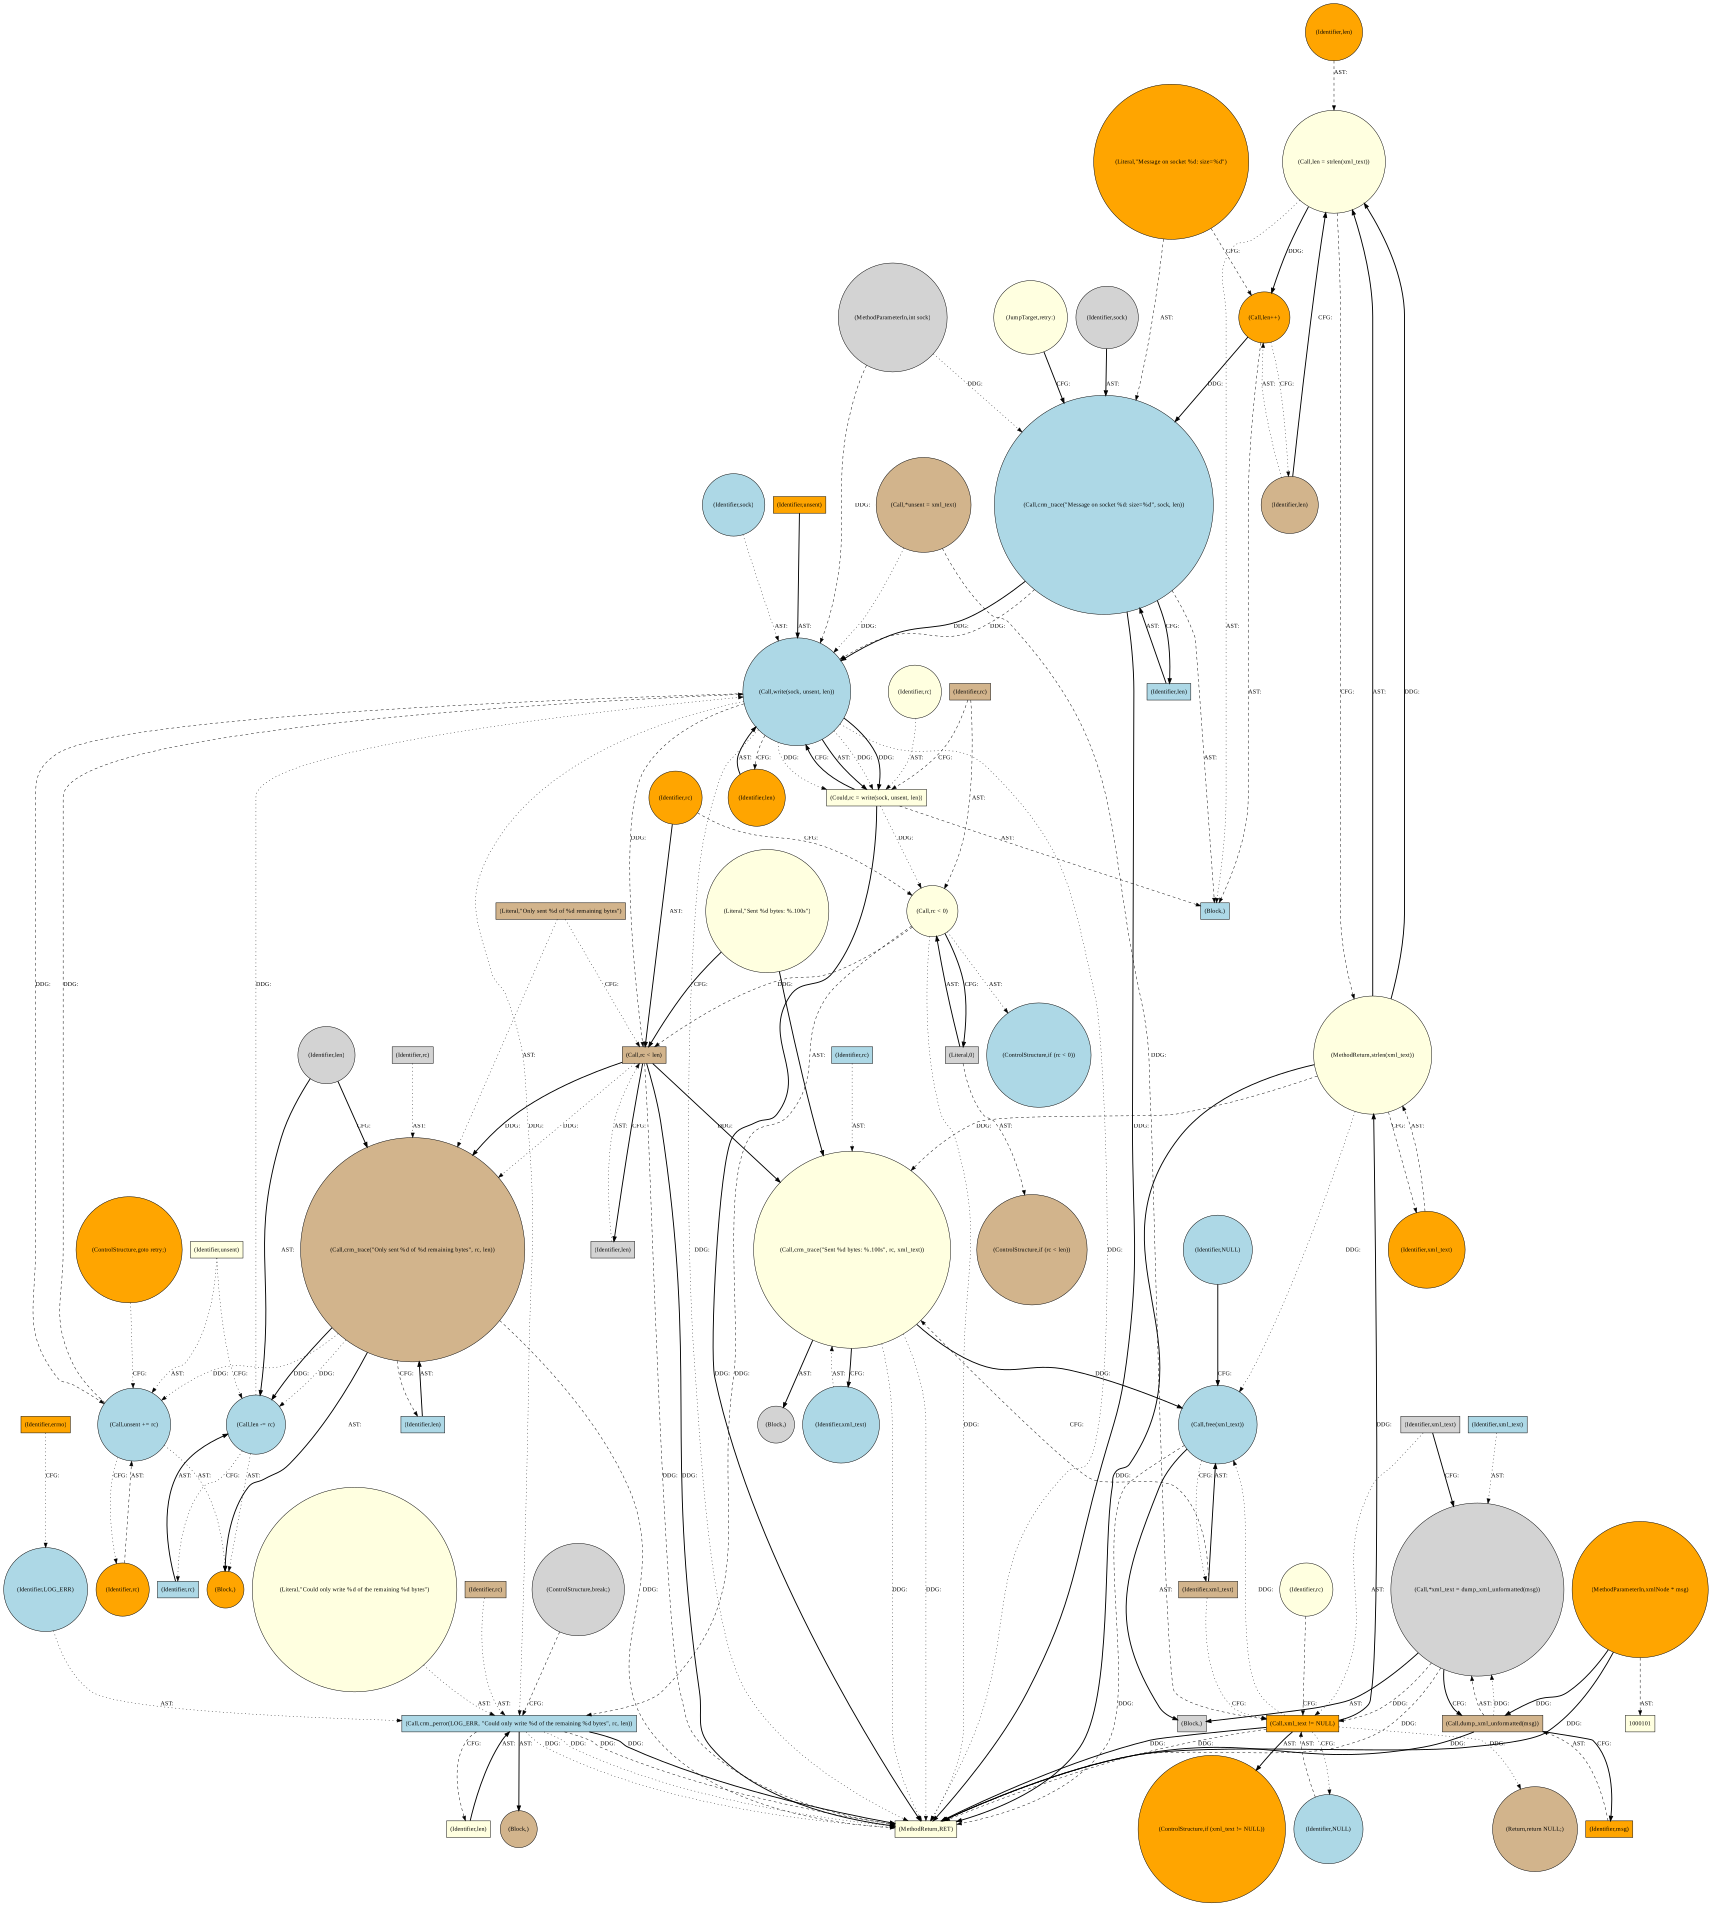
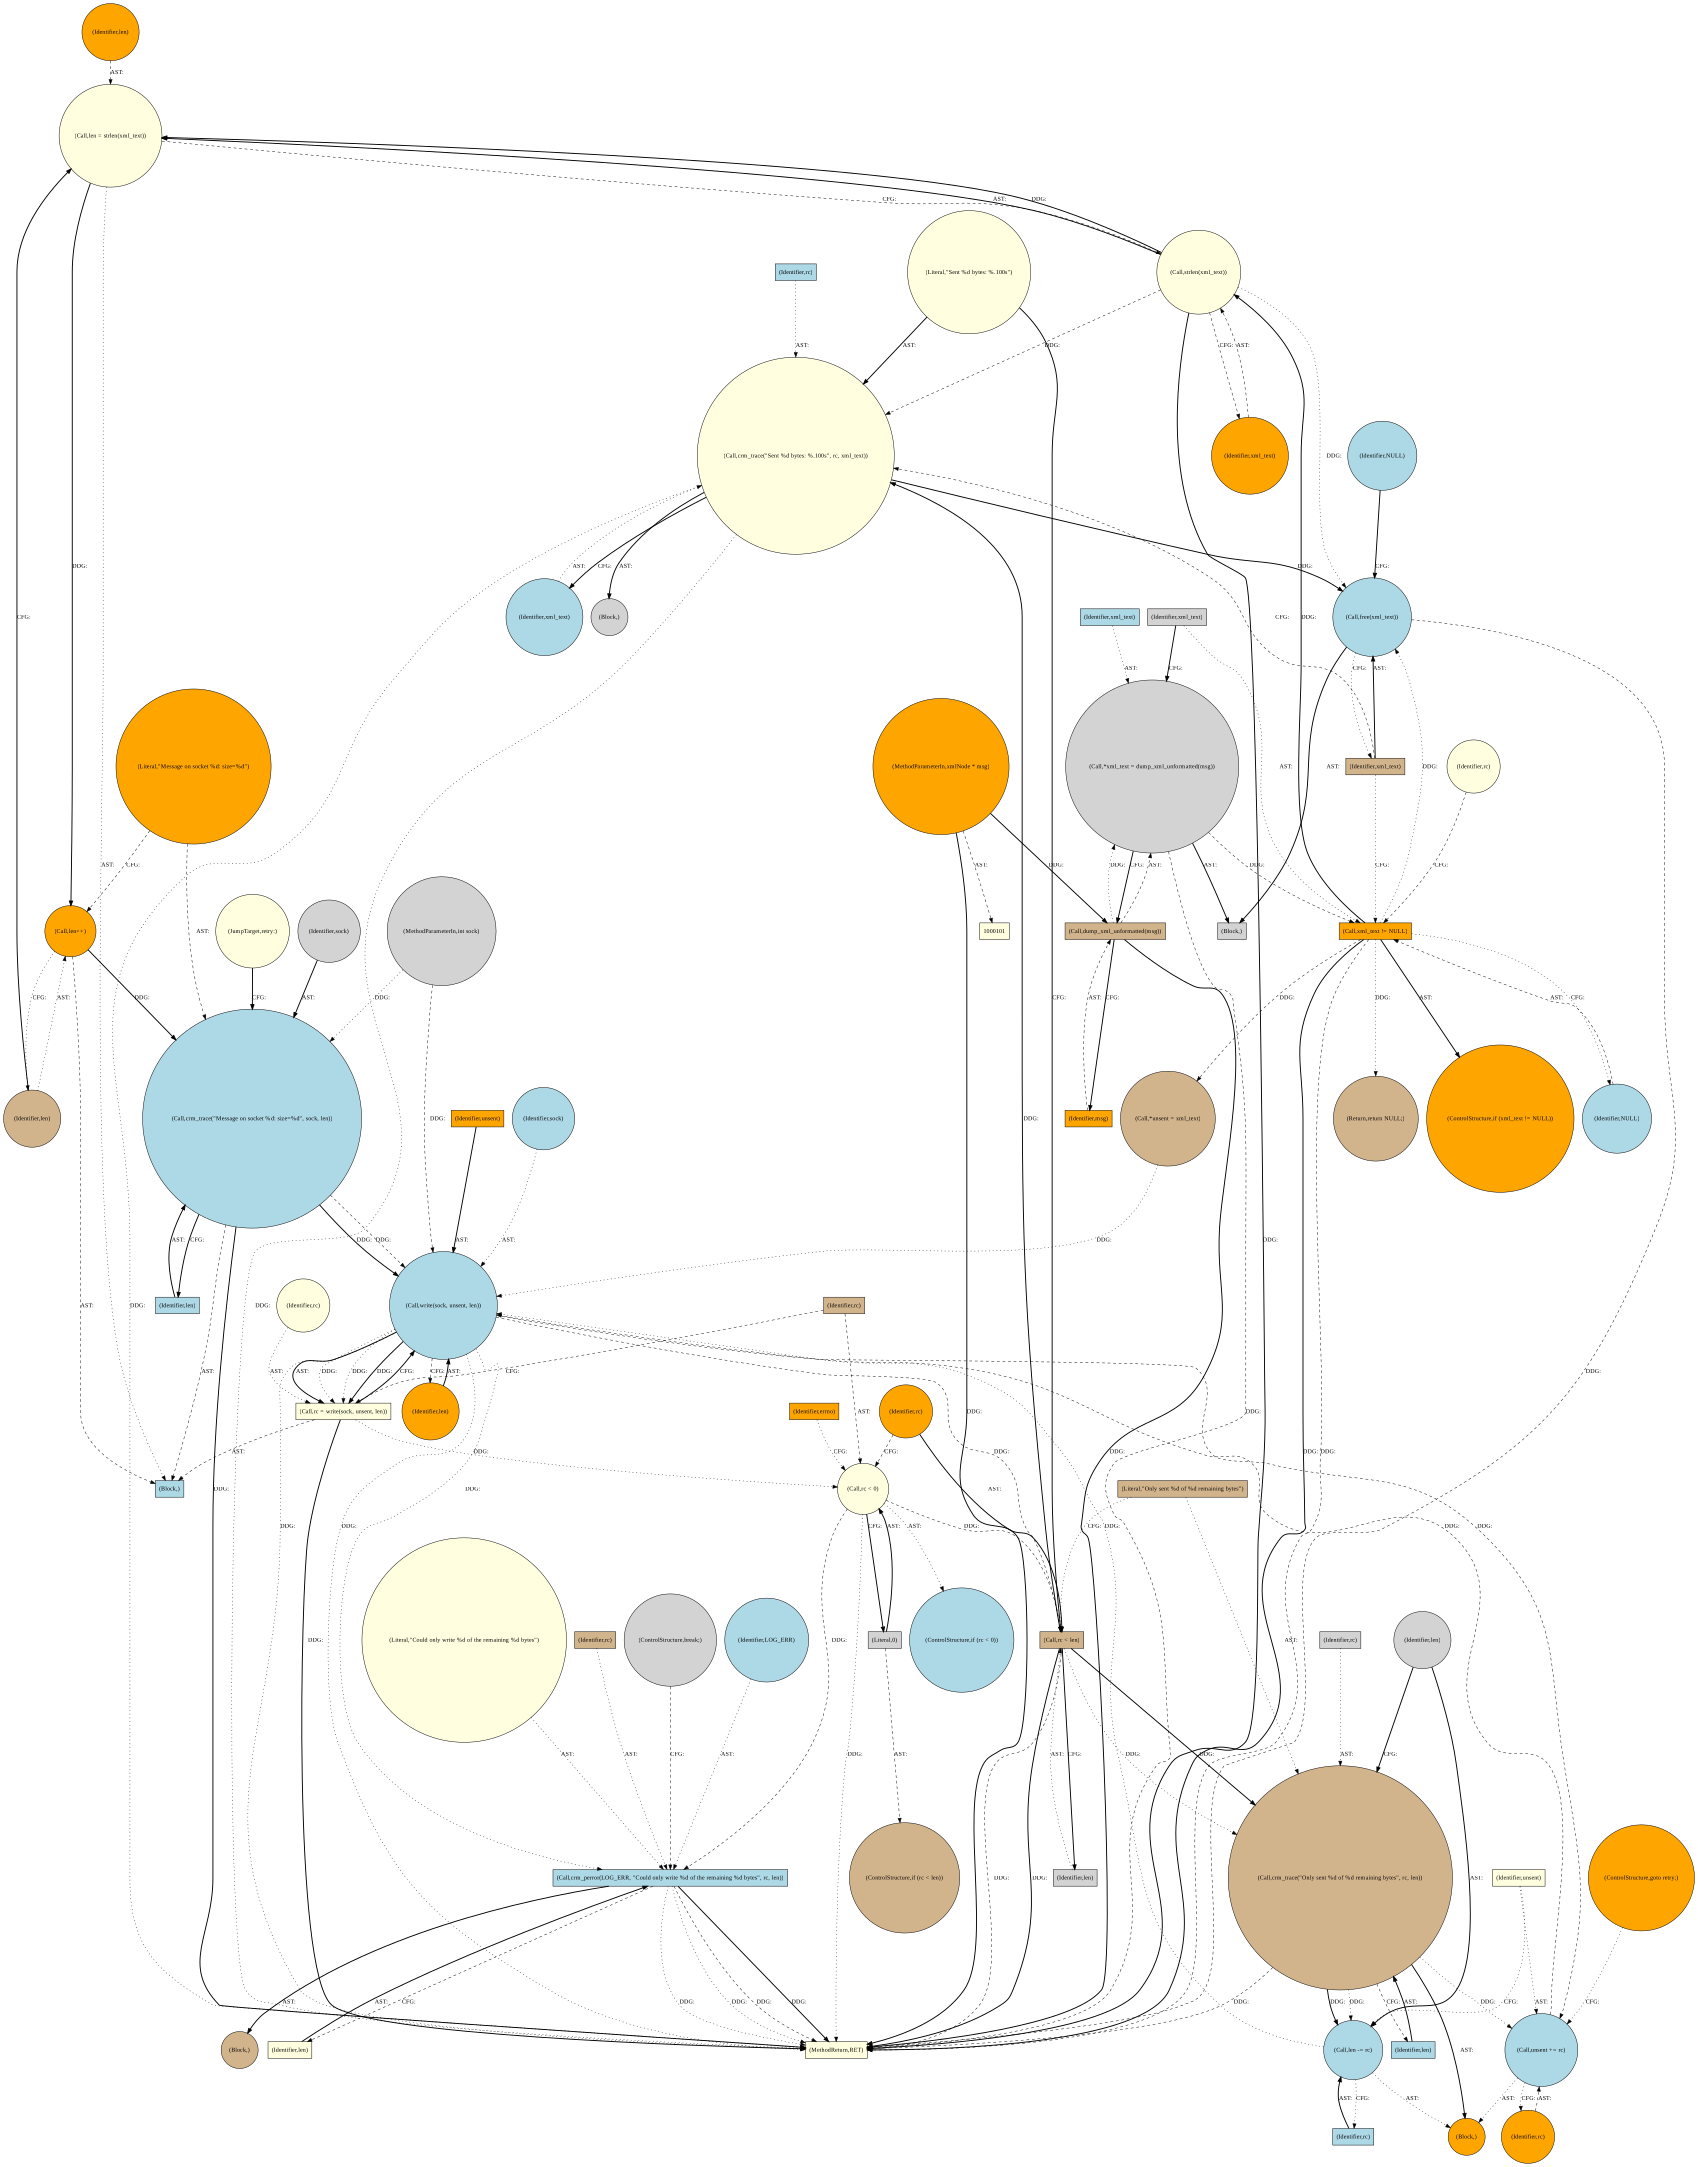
node "(Could,rc = write(sock, unsent, len))": label "(Could,rc = write(sock, unsent, len))" -> "(Call,rc = write(sock, unsent, len))"
node "(MethodReturn,strlen(xml_text))": label "(MethodReturn,strlen(xml_text))" -> "(Call,strlen(xml_text))"
edge "(Call,*unsent = xml_text)" -> "(Call,xml_text != NULL)": reversed
edge "(Identifier,errno)" -> "(Identifier,LOG_ERR)": now "(Identifier,errno)" -> "(Call,rc < 0)"
